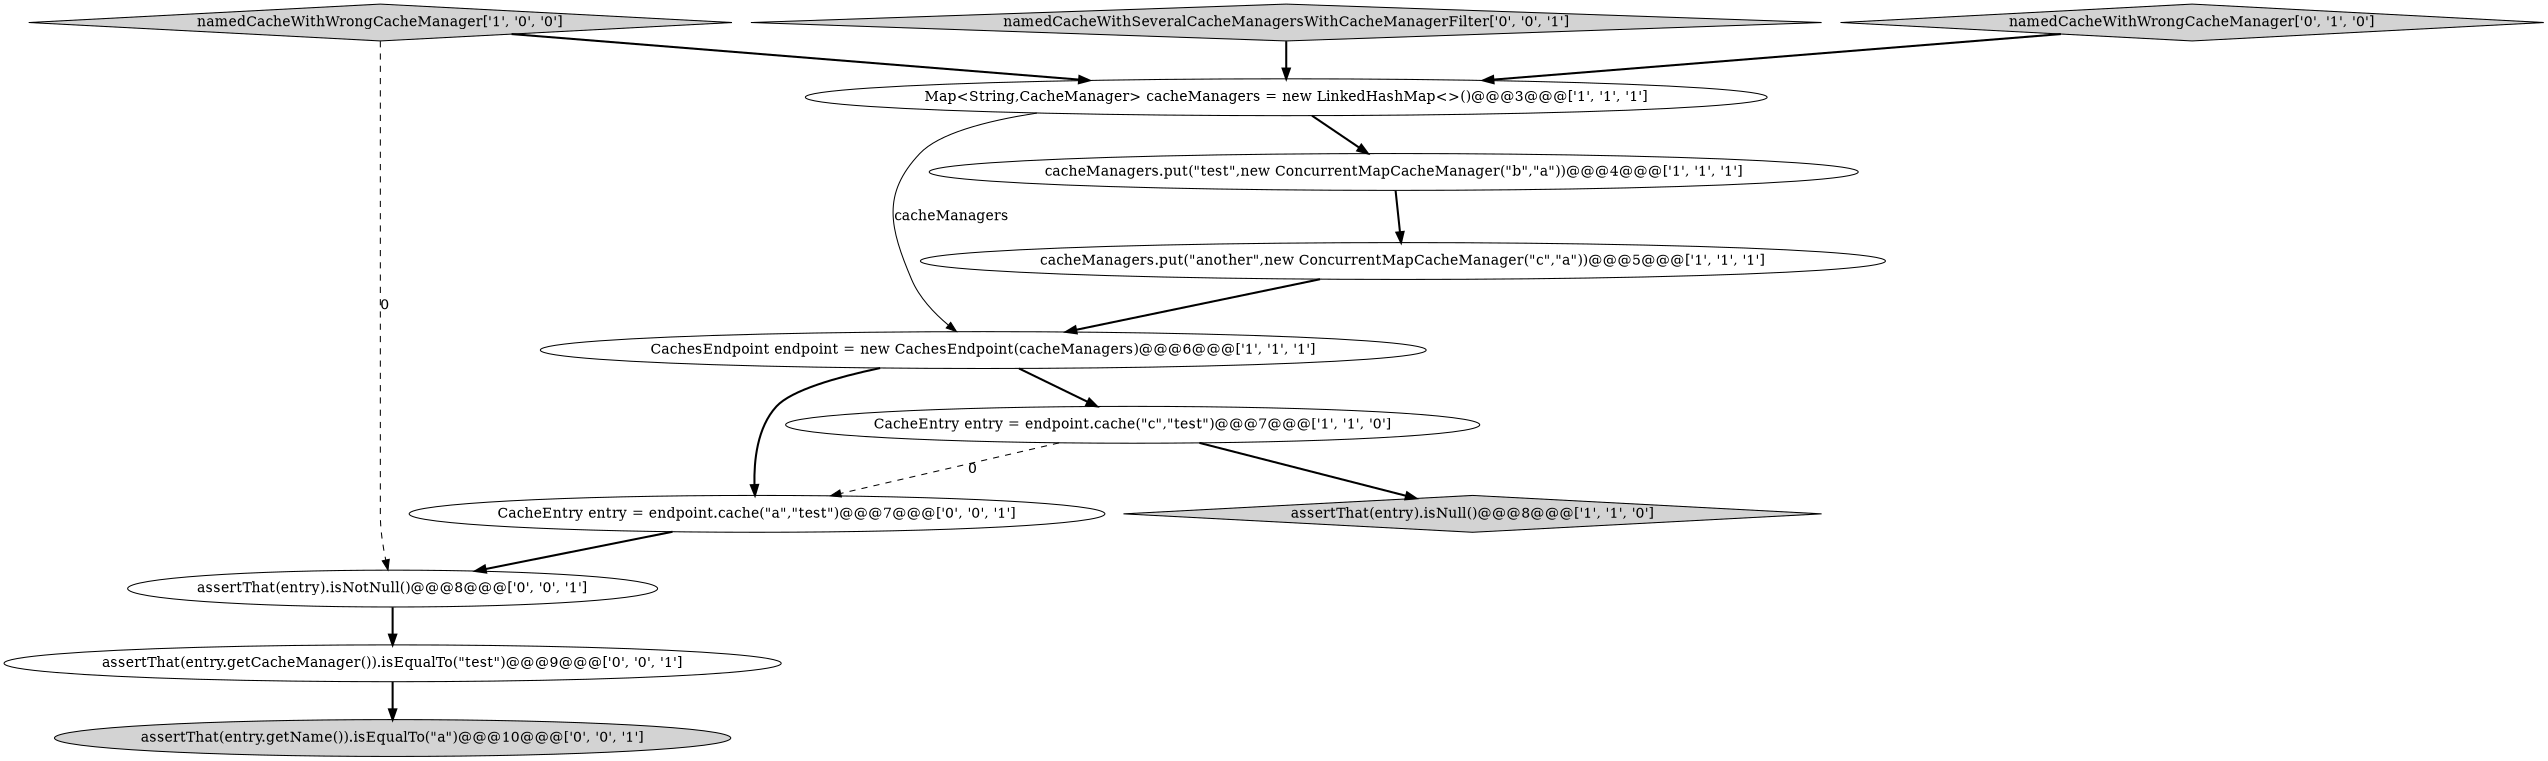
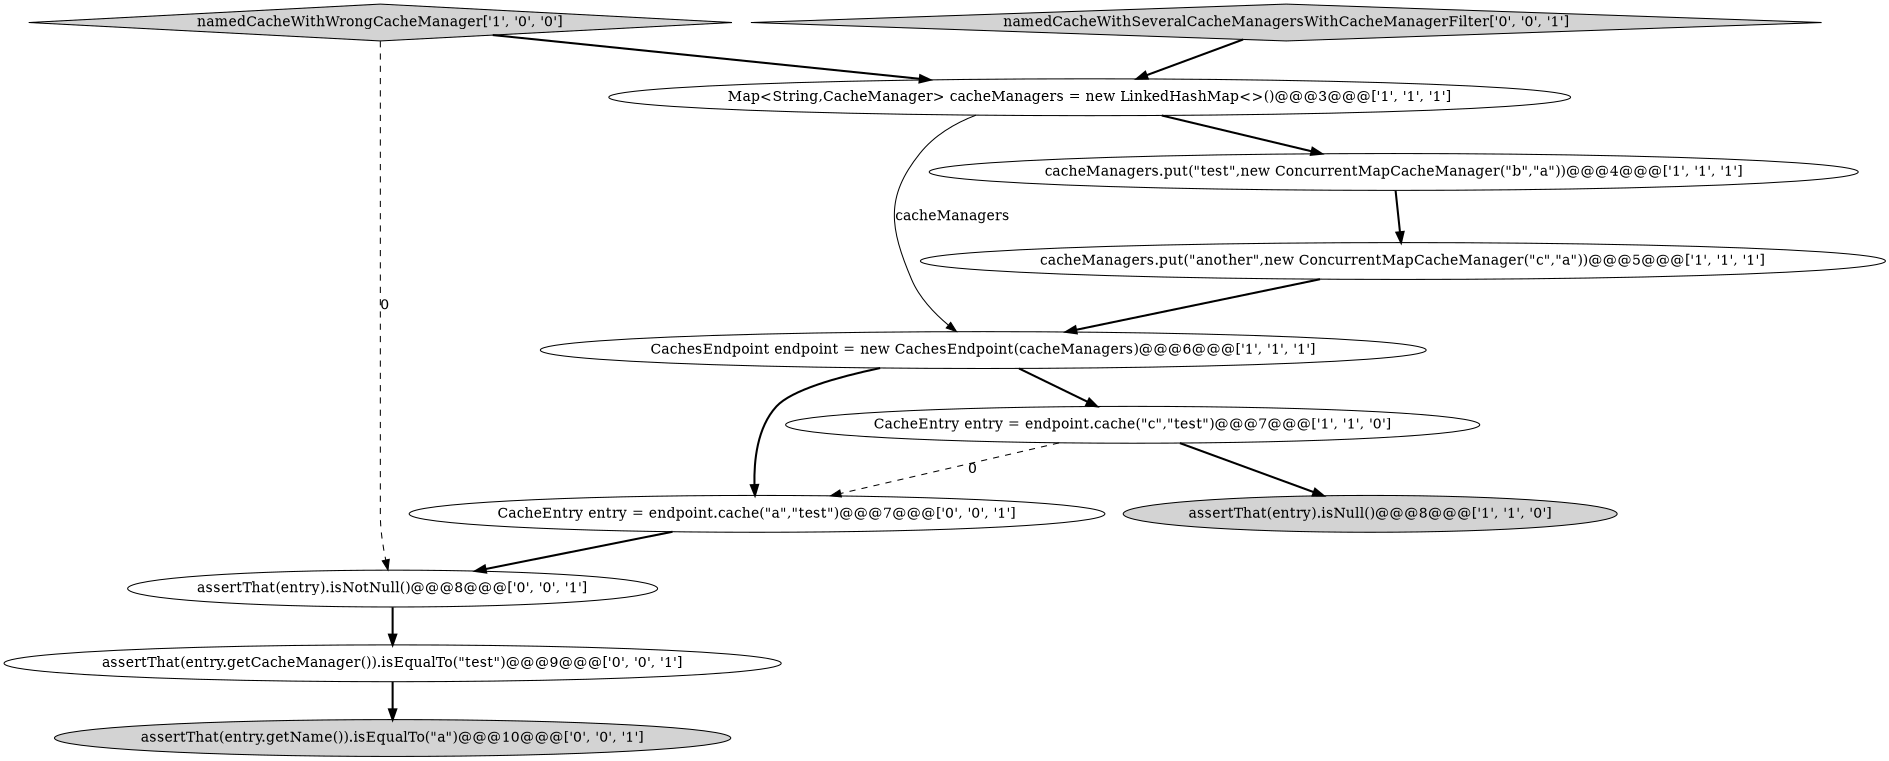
node "namedCacheWithWrongCacheManager['0', '1', '0']": removed
node "assertThat(entry).isNull()@@@8@@@['1', '1', '0']": shape diamond -> ellipse
